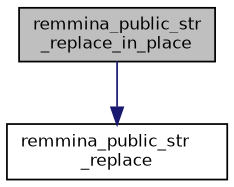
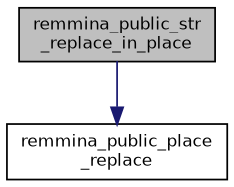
node "remmina_public_str _replace": label "remmina_public_str _replace" -> "remmina_public_place _replace"
